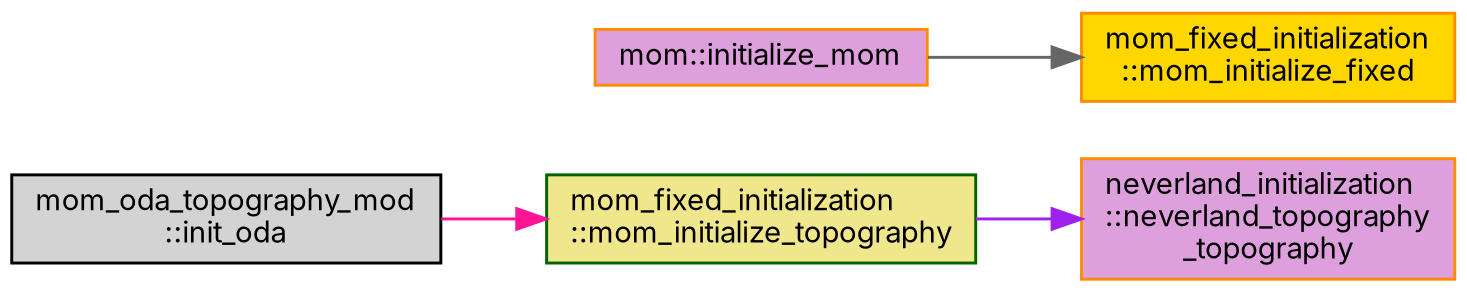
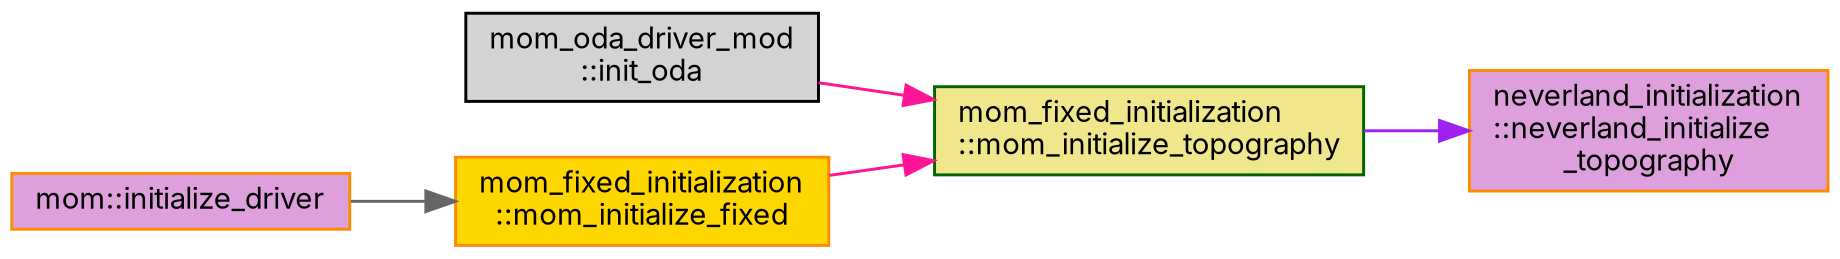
node "mom::initialize_mom": label "mom::initialize_mom" -> "mom::initialize_driver"
edge "mom_fixed_initialization ::mom_initialize_fixed" -> "mom_fixed_initialization ::mom_initialize_topography": added
node "mom_oda_topography_mod ::init_oda": label "mom_oda_topography_mod ::init_oda" -> "mom_oda_driver_mod ::init_oda"
node "neverland_initialization ::neverland_topography _topography": label "neverland_initialization ::neverland_topography _topography" -> "neverland_initialization ::neverland_initialize _topography"
